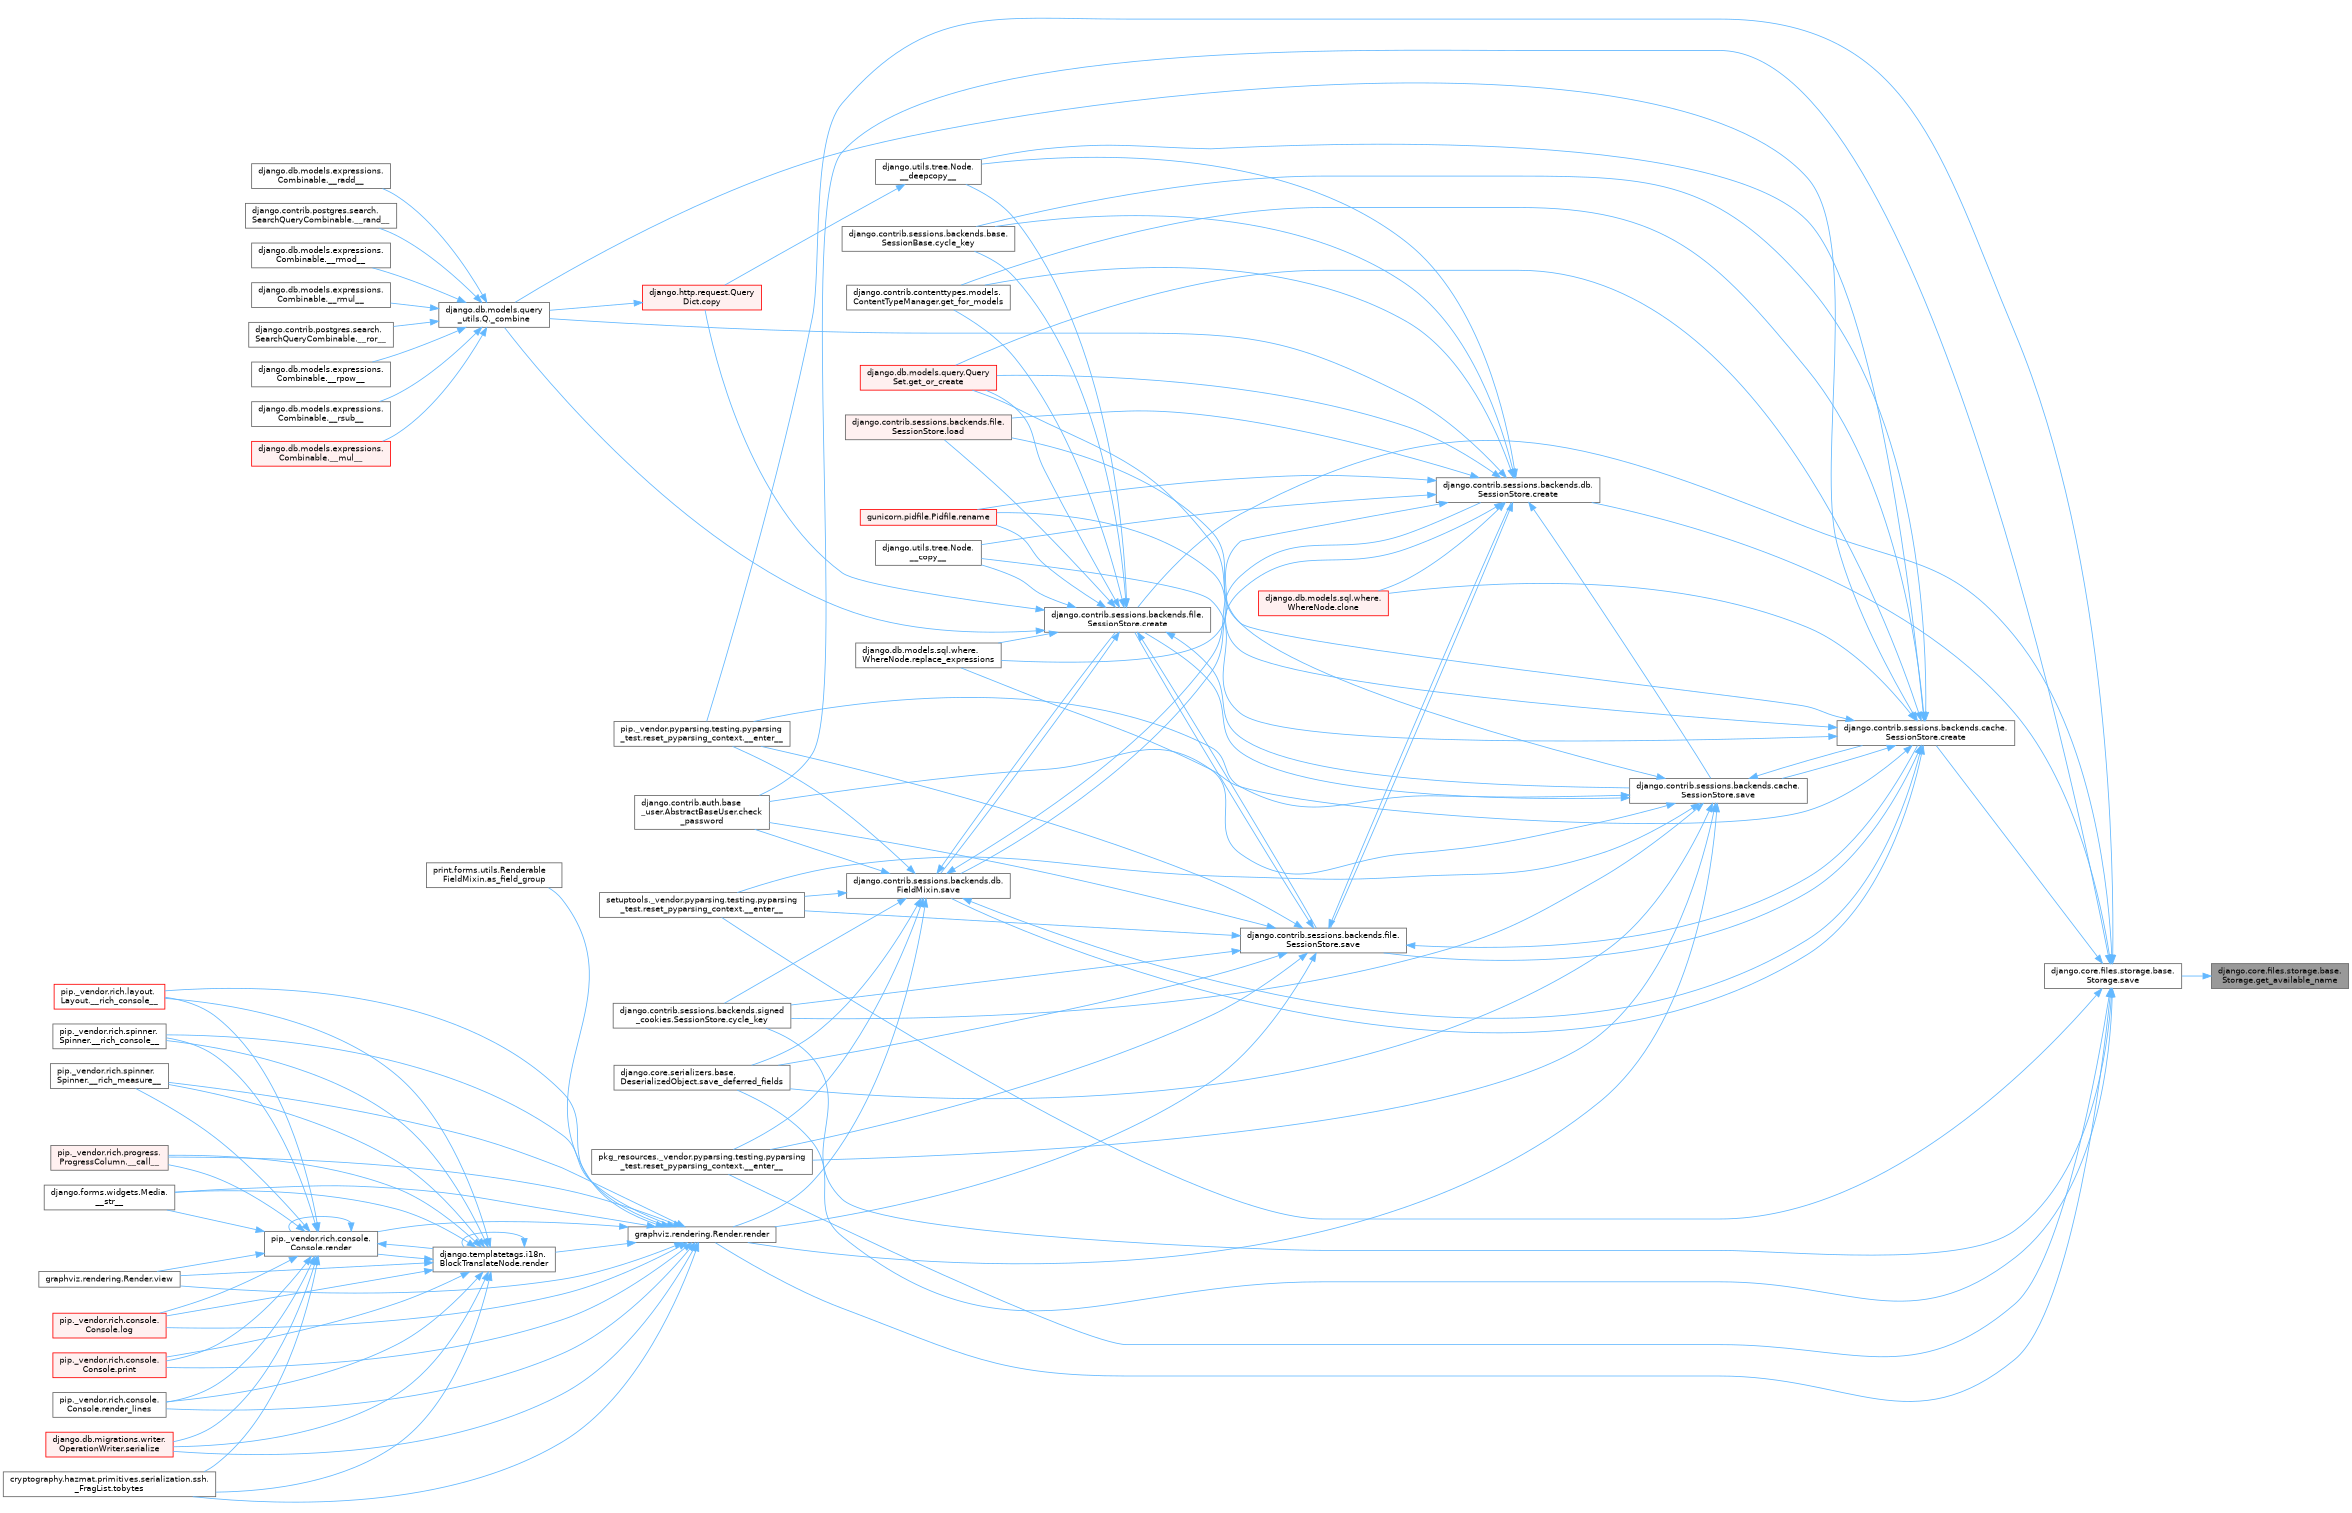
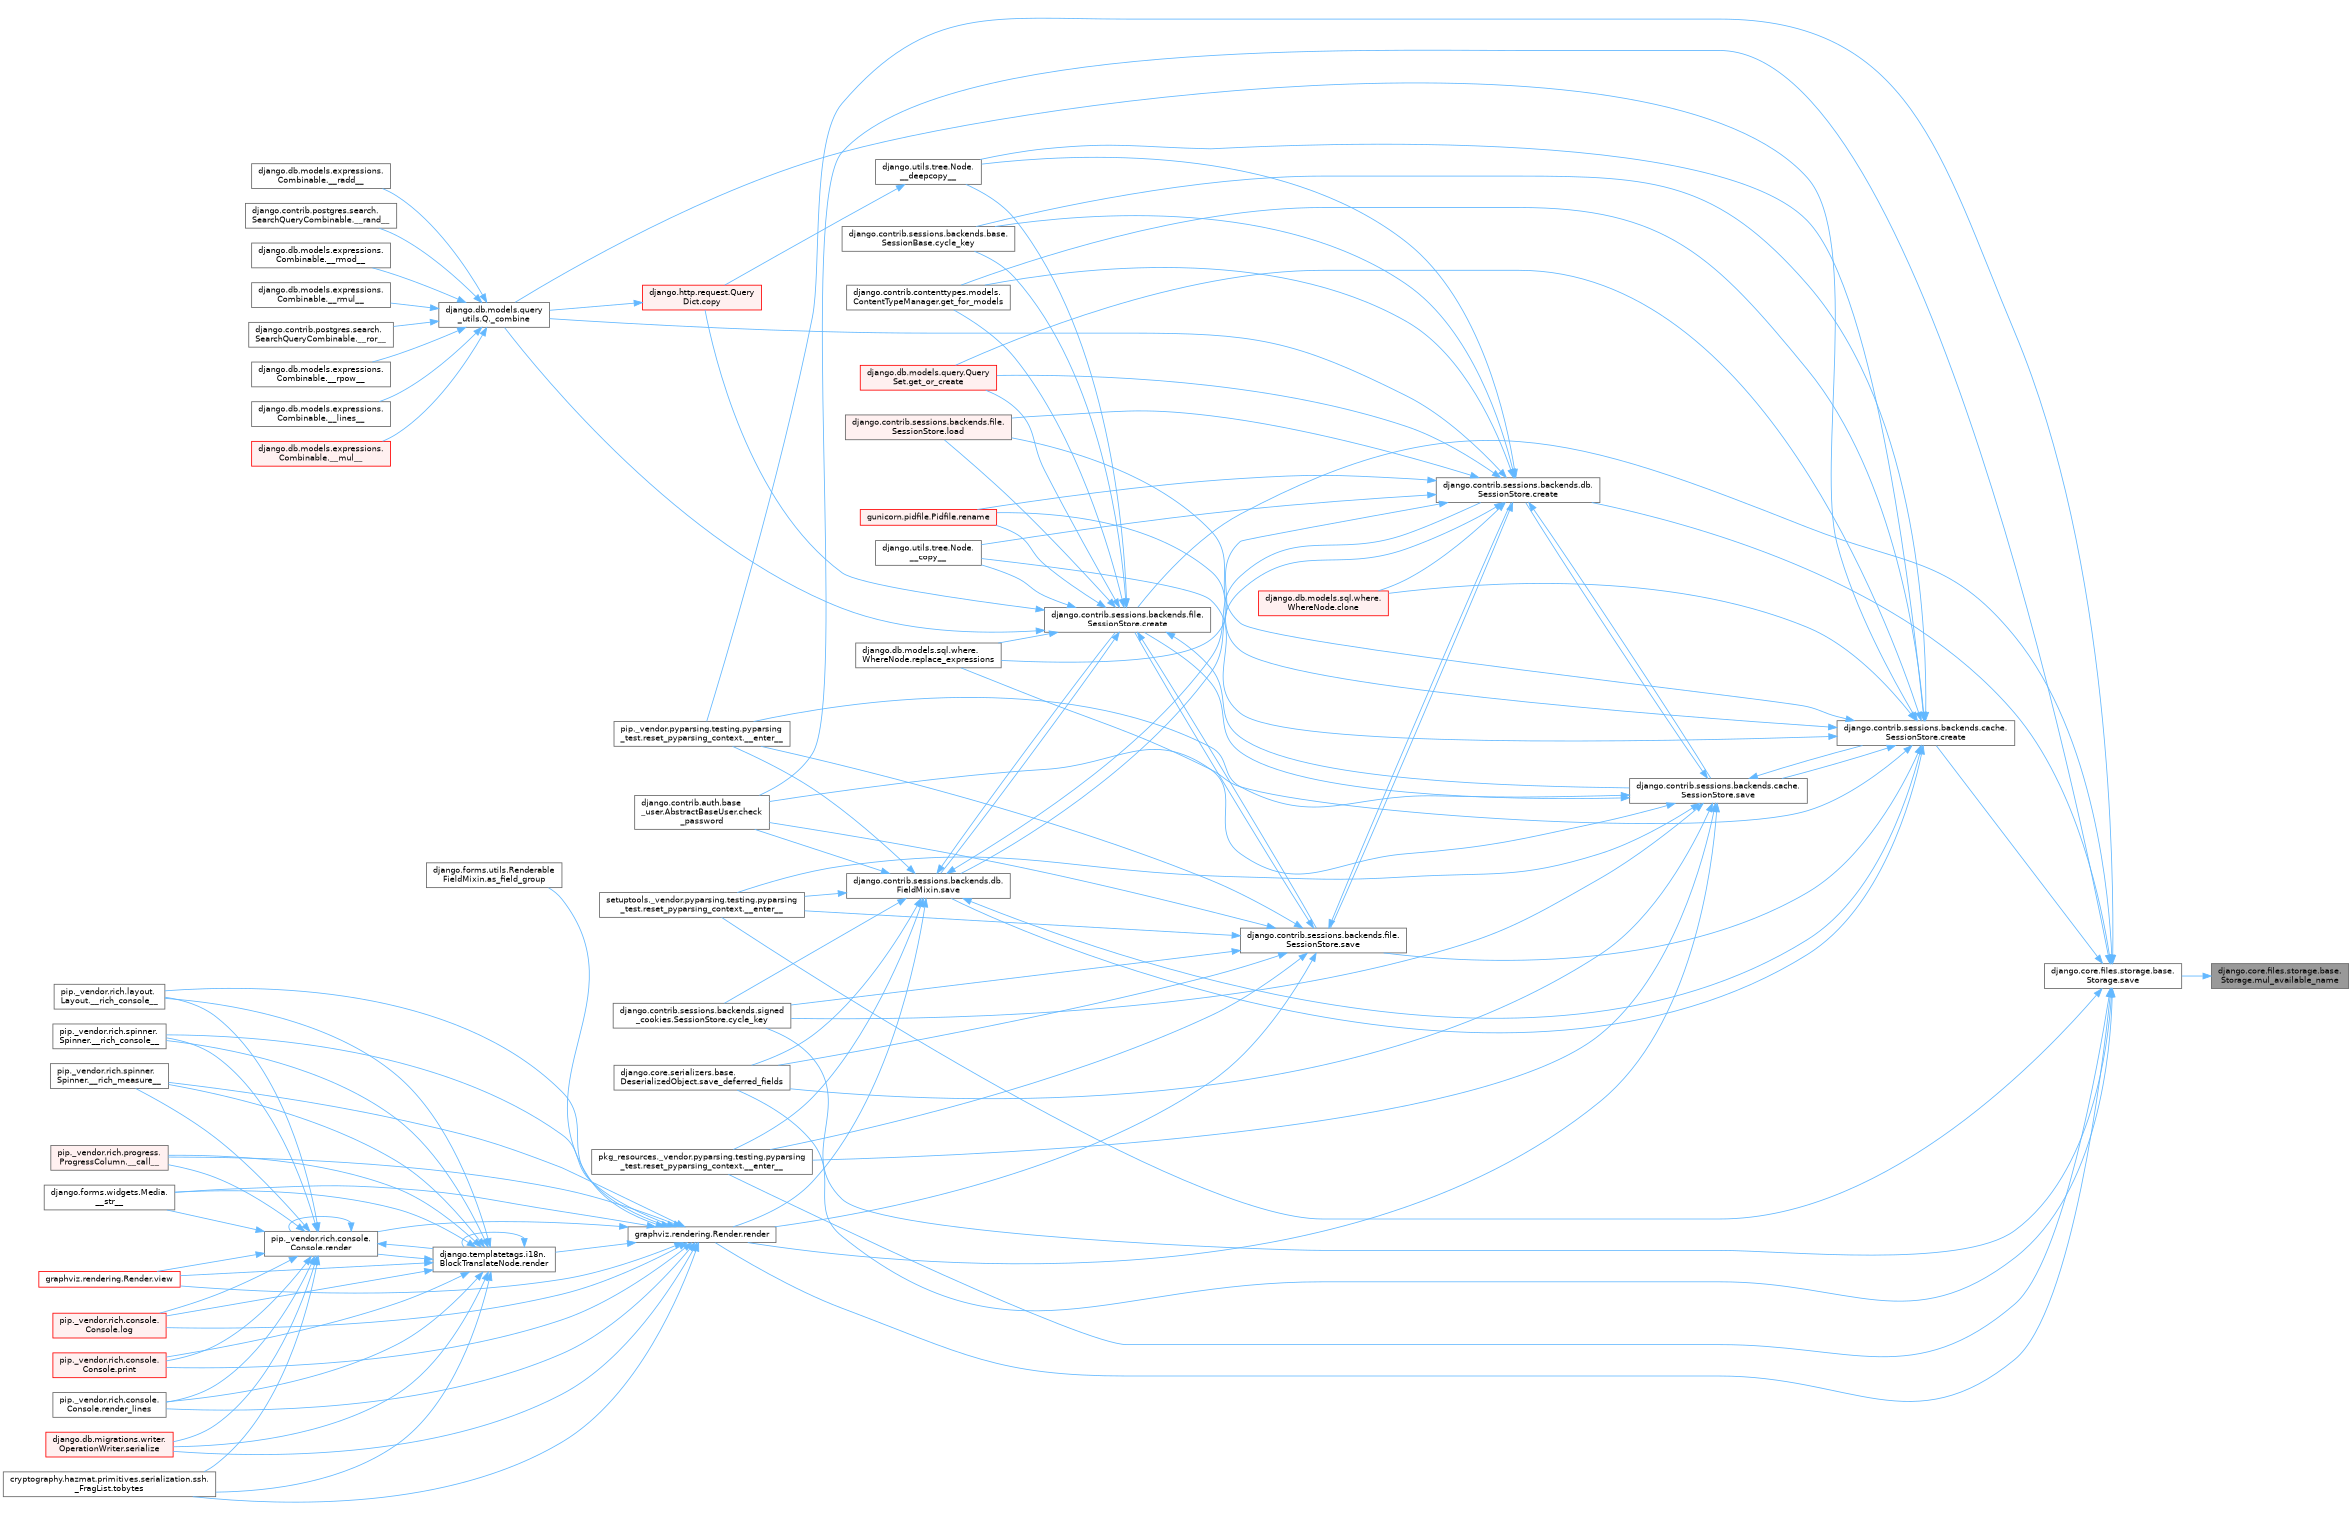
node "django.db.models.expressions. Combinable.__rsub__": label "django.db.models.expressions. Combinable.__rsub__" -> "django.db.models.expressions. Combinable.__lines__"
edge "django.db.models.query.Query Set.get_or_create" -> "django.contrib.sessions.backends.cache. SessionStore.save": now "django.contrib.sessions.backends.db. SessionStore.create" -> "django.contrib.sessions.backends.cache. SessionStore.save"
node "print.forms.utils.Renderable FieldMixin.as_field_group": label "print.forms.utils.Renderable FieldMixin.as_field_group" -> "django.forms.utils.Renderable FieldMixin.as_field_group"
edge "django.contrib.sessions.backends.cache. SessionStore.create" -> "django.contrib.sessions.backends.file. SessionStore.save": removed
node "django.core.files.storage.base. Storage.get_available_name": label "django.core.files.storage.base. Storage.get_available_name" -> "django.core.files.storage.base. Storage.mul_available_name"
node "pip._vendor.rich.layout. Layout.__rich_console__": color red -> grey40
node "graphviz.rendering.Render.view": color grey40 -> red
